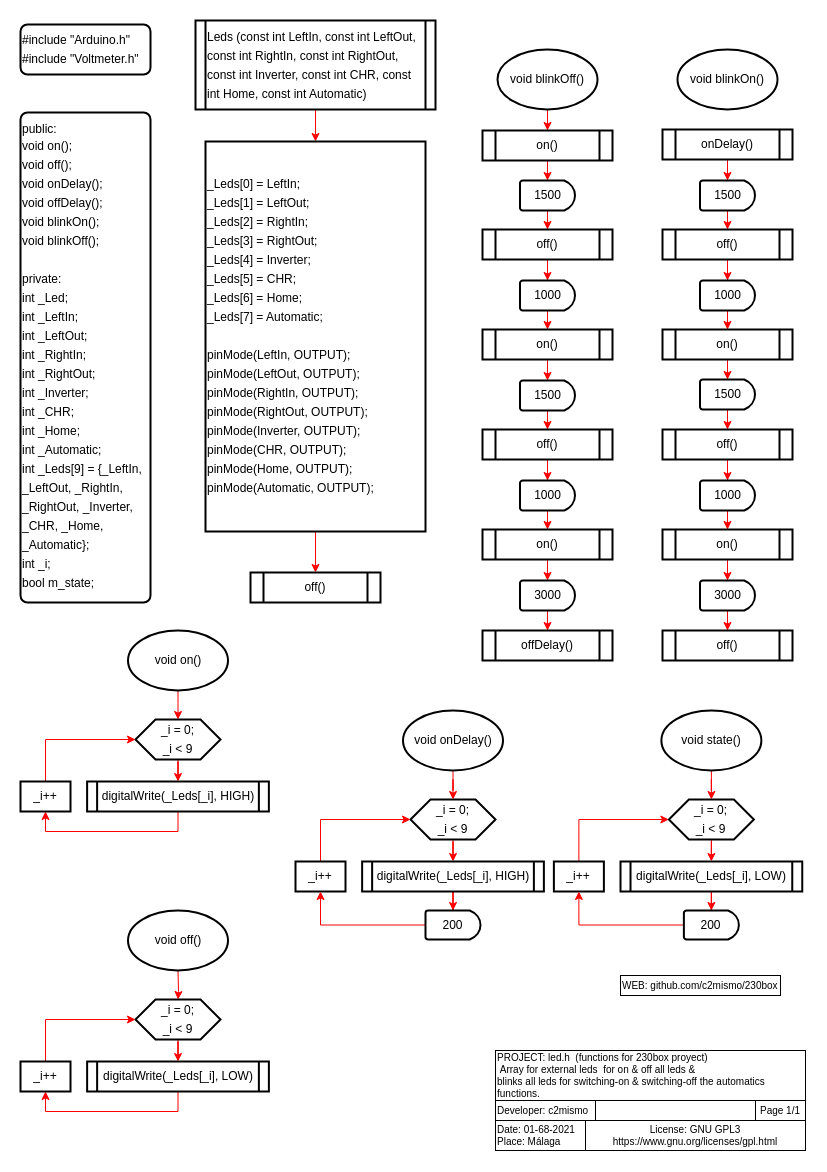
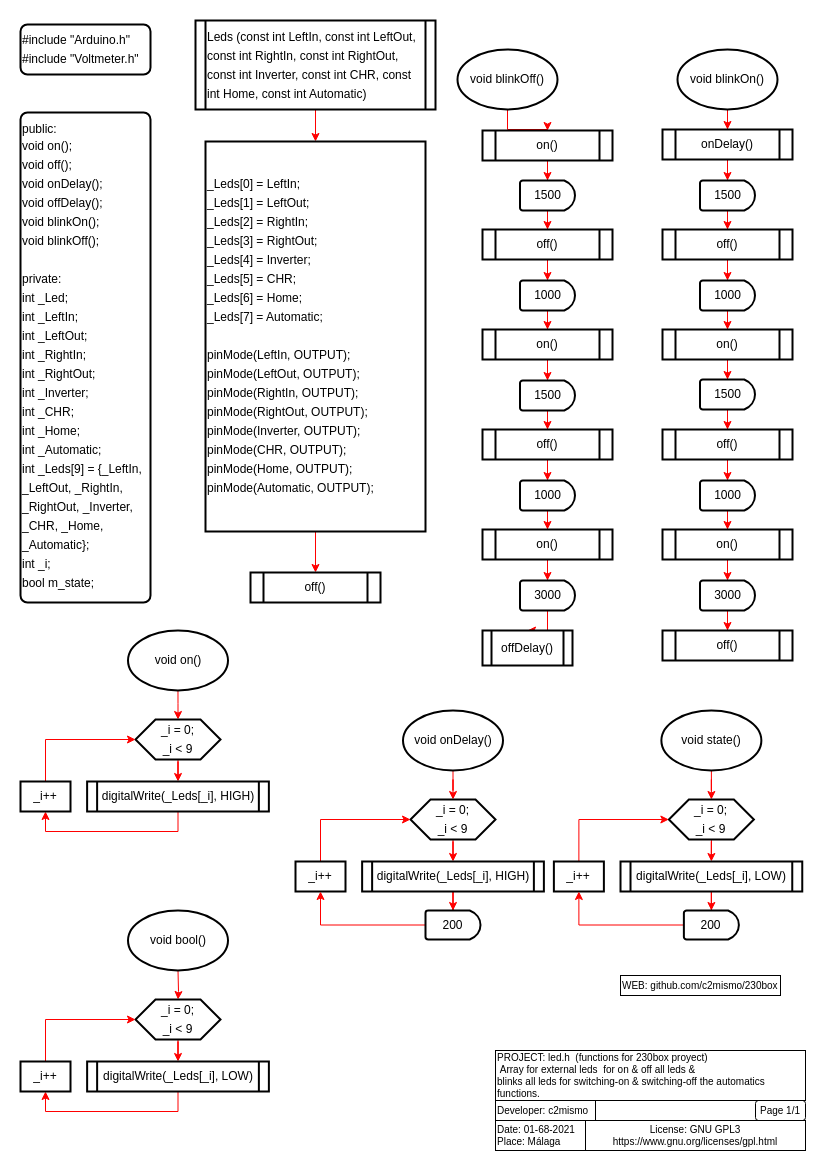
node "void blinkOff()": moved (548, 80) -> (508, 80)
edge "void blinkOn()" -> "onDelay()": added
node "offDelay()": size 130x30 -> 90x35
node "void off()": label "void off()" -> "void bool()"
node "Page 1/1": shape rectangle -> rounded rectangle
